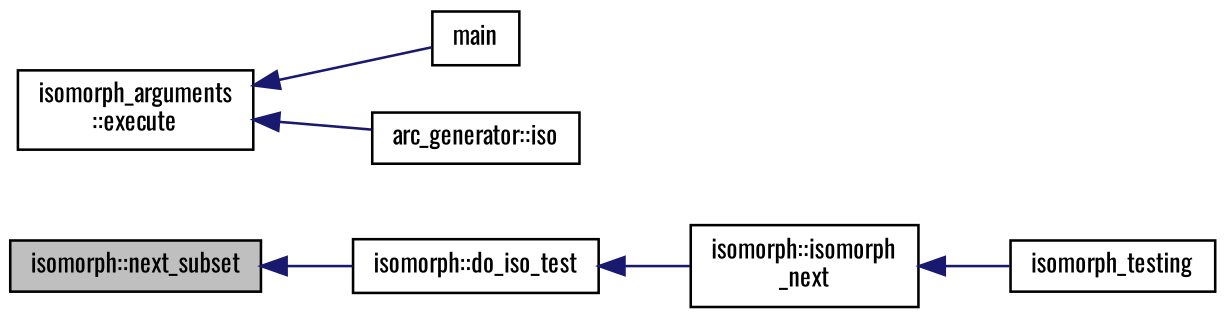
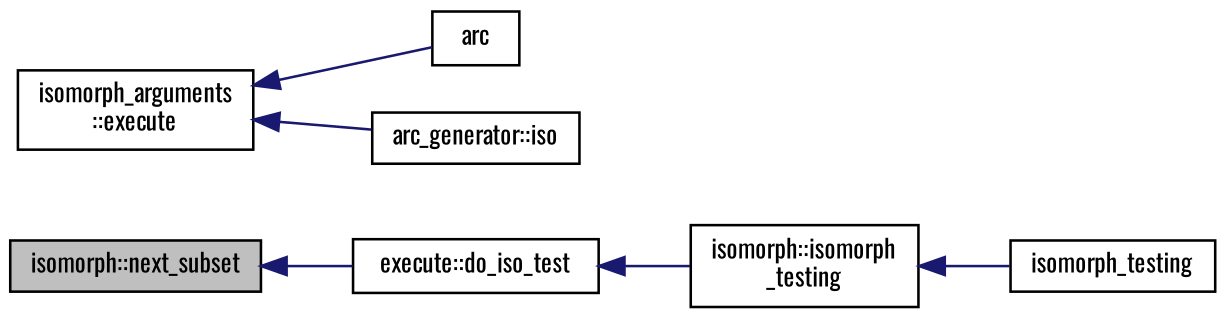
node "main": label "main" -> "arc"
node "isomorph::do_iso_test": label "isomorph::do_iso_test" -> "execute::do_iso_test"
node "isomorph::isomorph _next": label "isomorph::isomorph _next" -> "isomorph::isomorph _testing"
